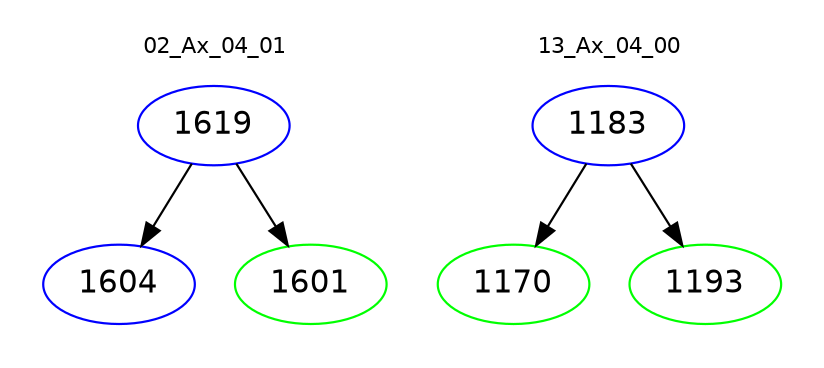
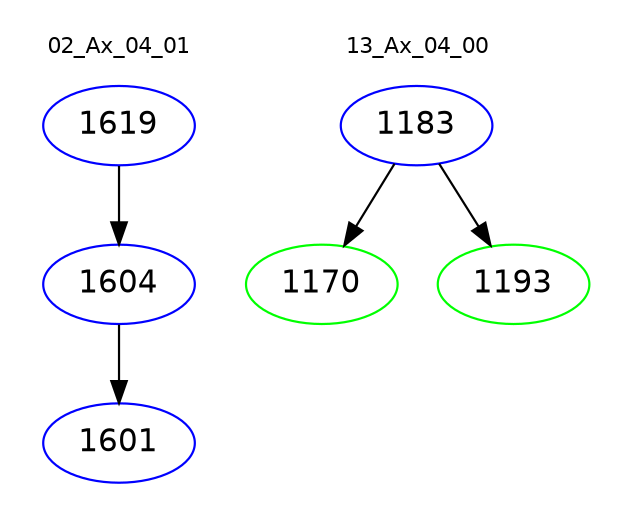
edge "1619" -> "1601": now "1604" -> "1601"
node "1601": color green -> blue
